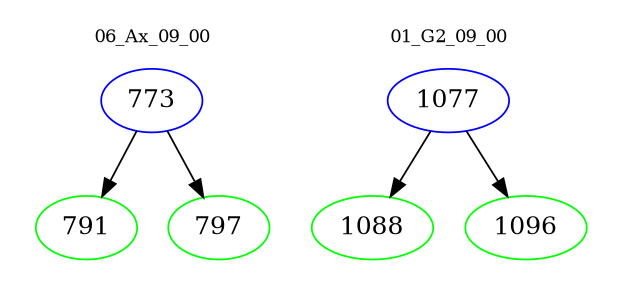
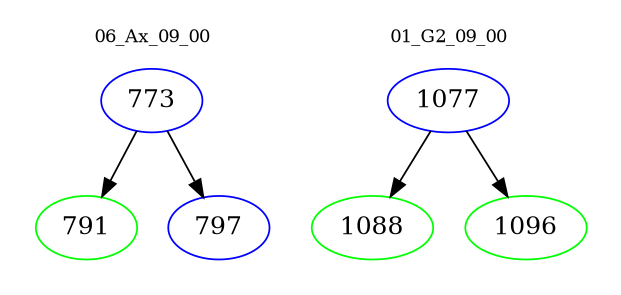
node "797": color green -> blue
